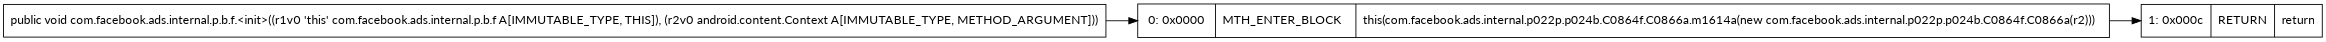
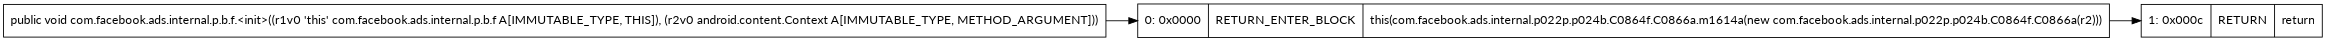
node "0: 0x0000": text "MTH_ENTER_BLOCK" -> "RETURN_ENTER_BLOCK"
